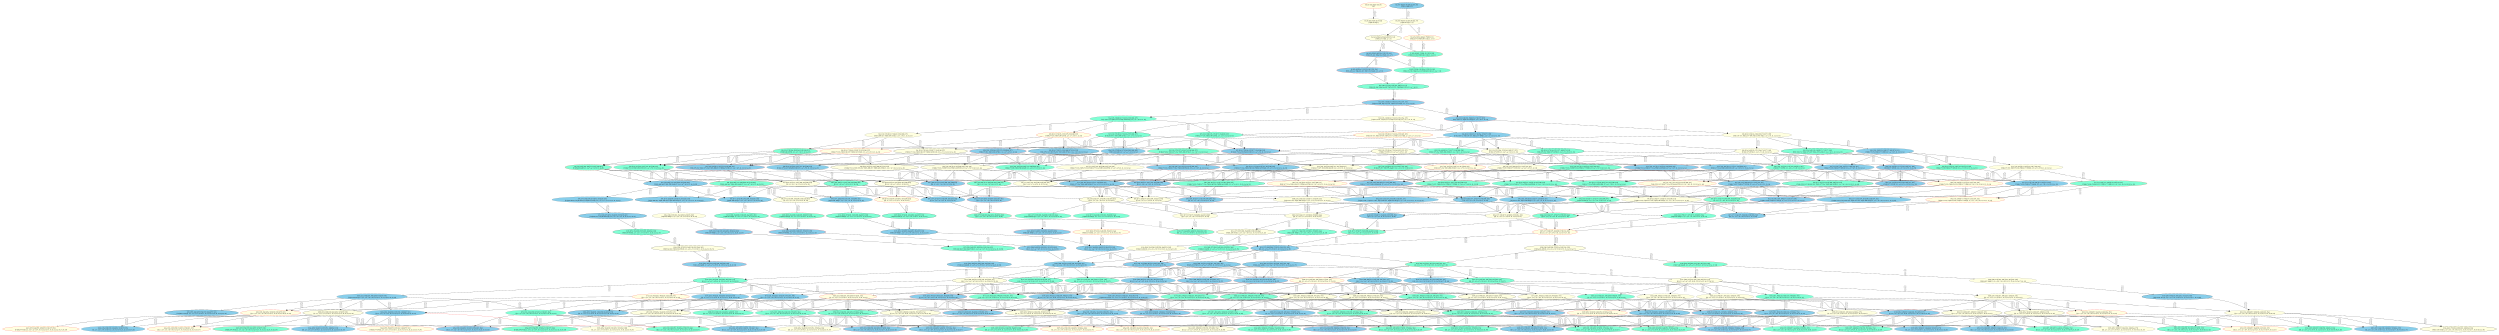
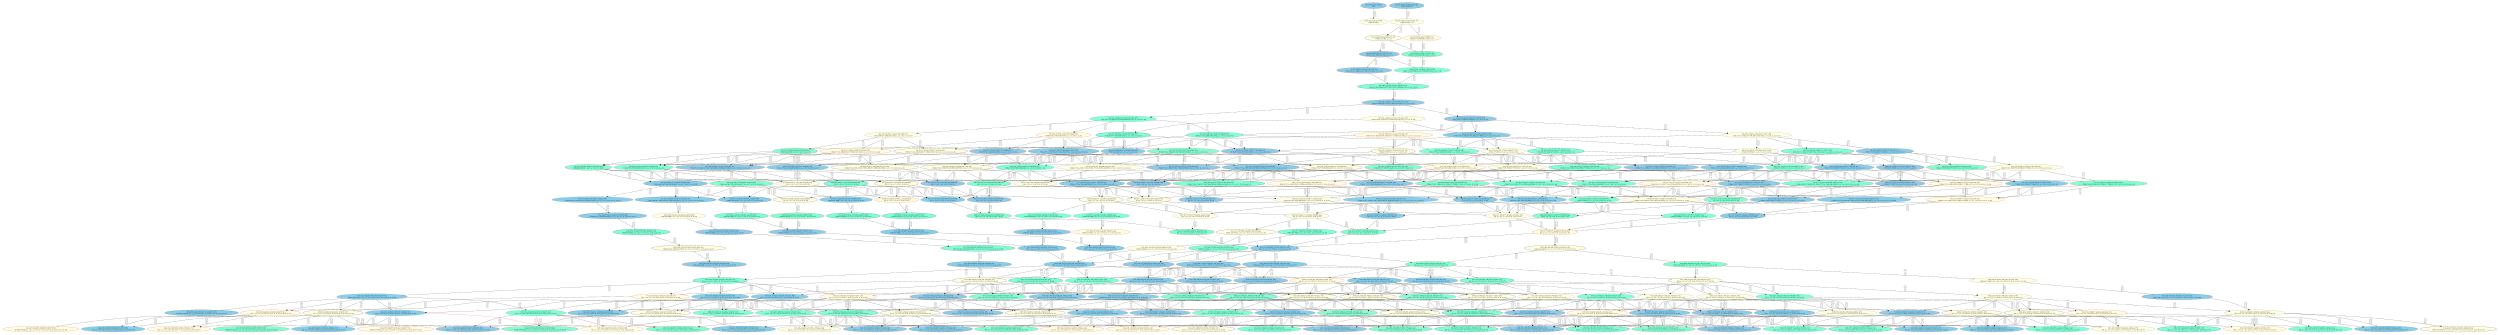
node "S0: [0, 0] [0, 0] [0, 0] [0, 0] {}{}": fillcolor lightyellow -> skyblue
